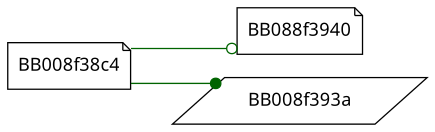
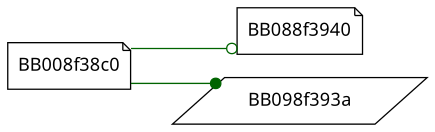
node "BB008f38c4": label "BB008f38c4" -> "BB008f38c0"
node "BB008f393a": label "BB008f393a" -> "BB098f393a"
